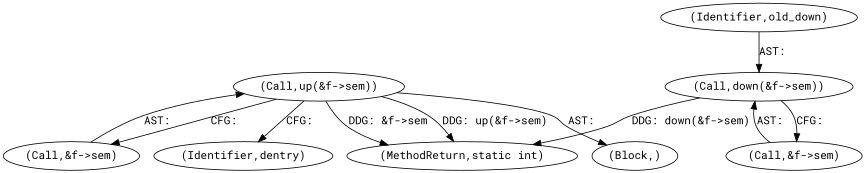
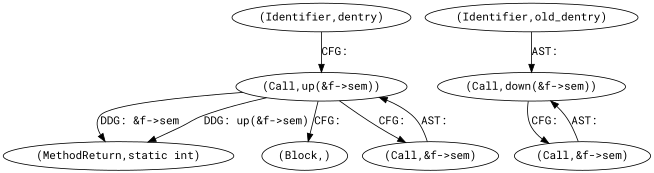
node "(Identifier,old_down)": label "(Identifier,old_down)" -> "(Identifier,old_dentry)"
edge "(Call,up(&f->sem))" -> "(Identifier,dentry)": reversed
edge "(Call,down(&f->sem))" -> "(MethodReturn,static int)": removed, label "DDG: down(&f->sem)"
edge "(Call,up(&f->sem))" -> "(Block,)": label "AST: " -> "CFG: "
